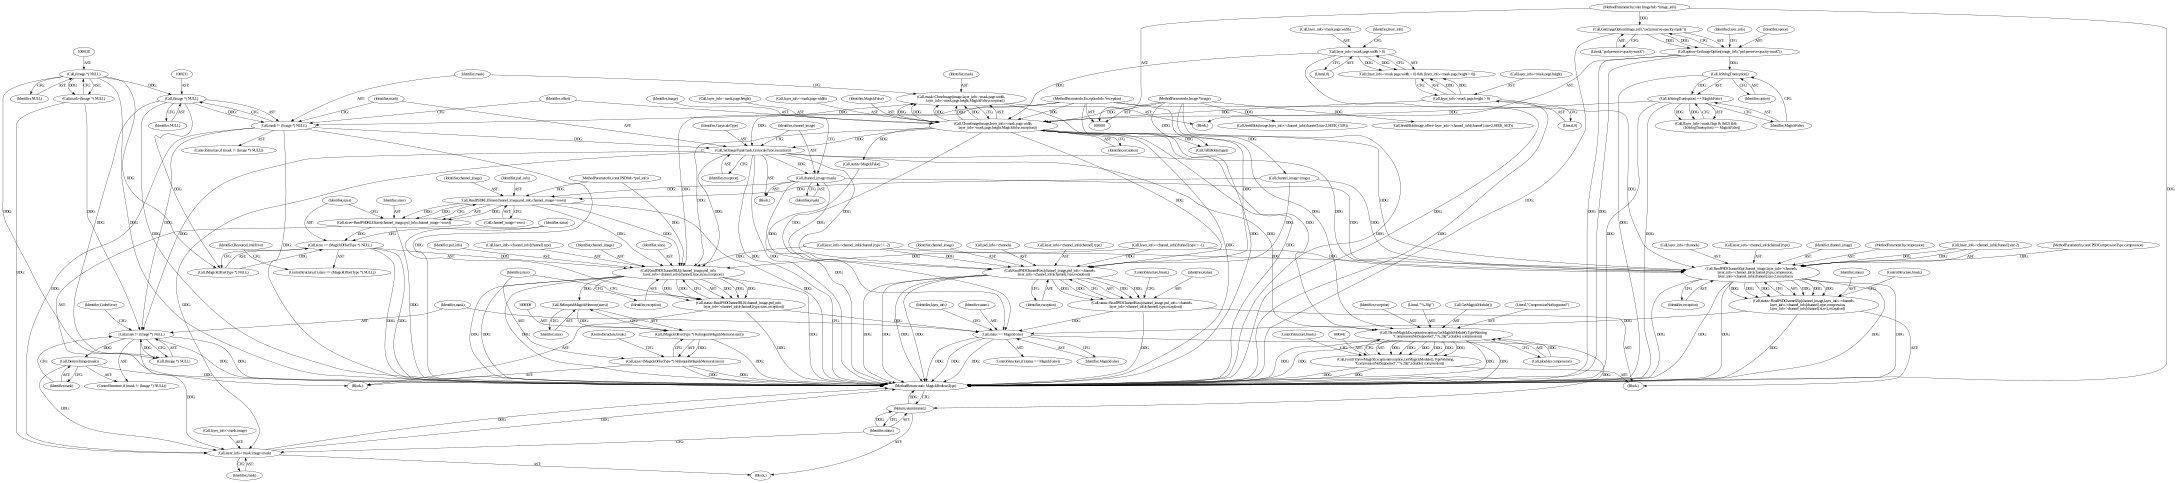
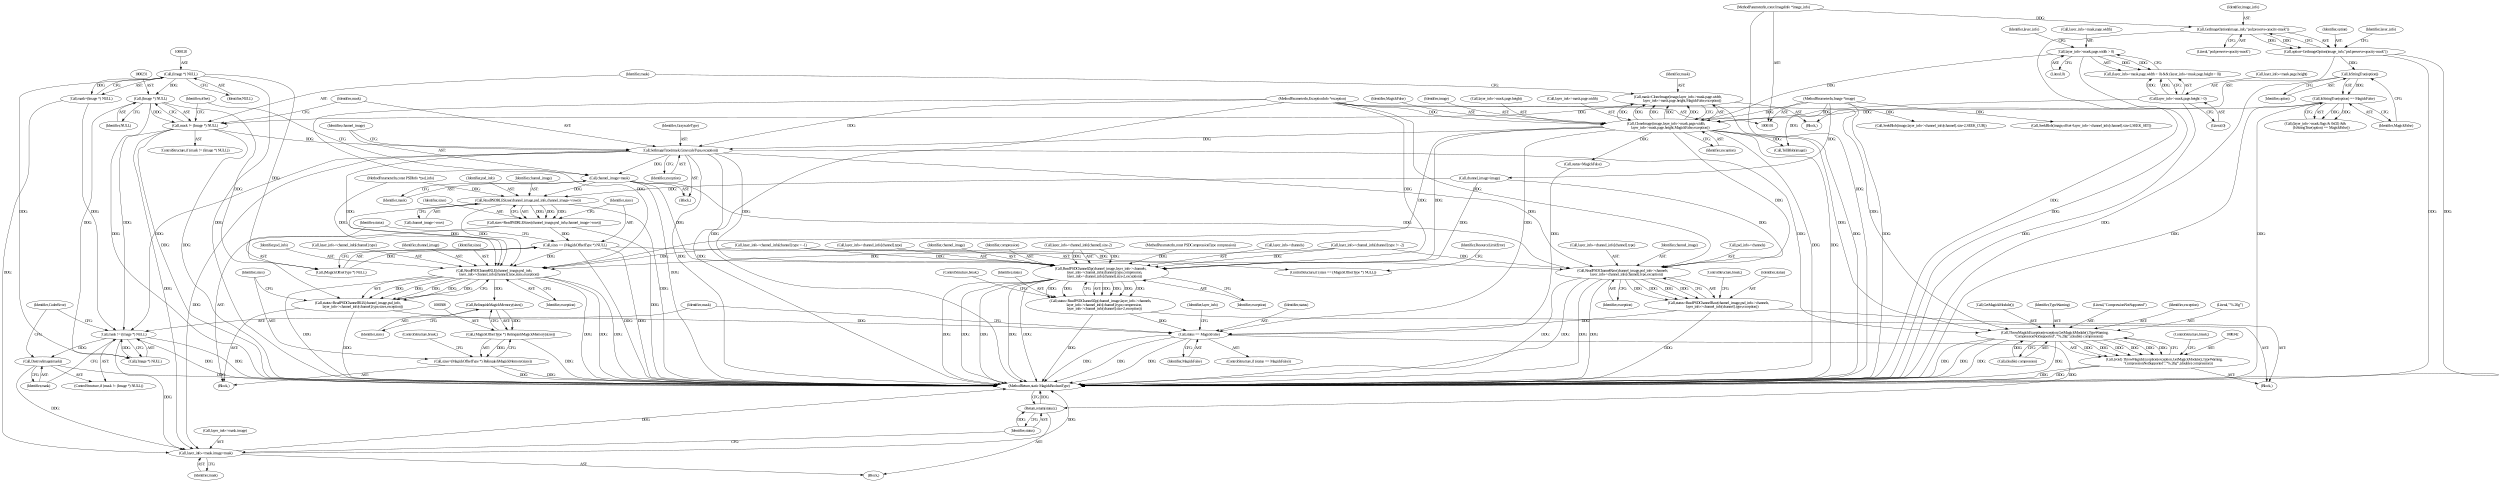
node "(Identifier,image_info)": added
edge "(MethodParameterIn,ExceptionInfo *exception)" -> "(MethodReturn,static MagickBooleanType)": added, label "DDG:"
node "(MethodParameterIn,compression)": label "(MethodParameterIn,compression)" -> "(Identifier,compression)"
node "(Identifier,TypeWarning)": added
edge "(Identifier,CoderError)" -> "(Call,DestroyImage(mask))": added, label "CFG:"
